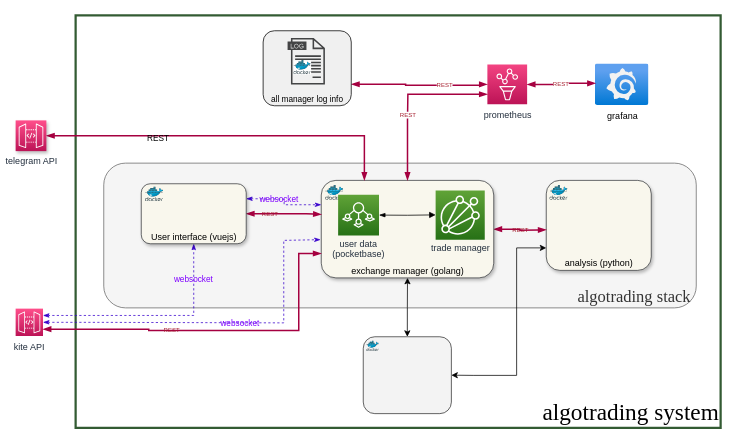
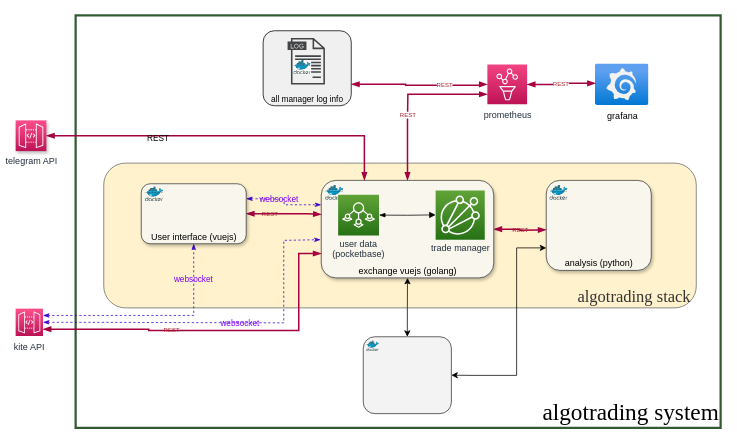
node "exchange manager (golang)": label "exchange manager (golang)" -> "exchange vuejs (golang)"
node "algotrading stack": fillcolor #f5f5f5 -> #fff2cc
